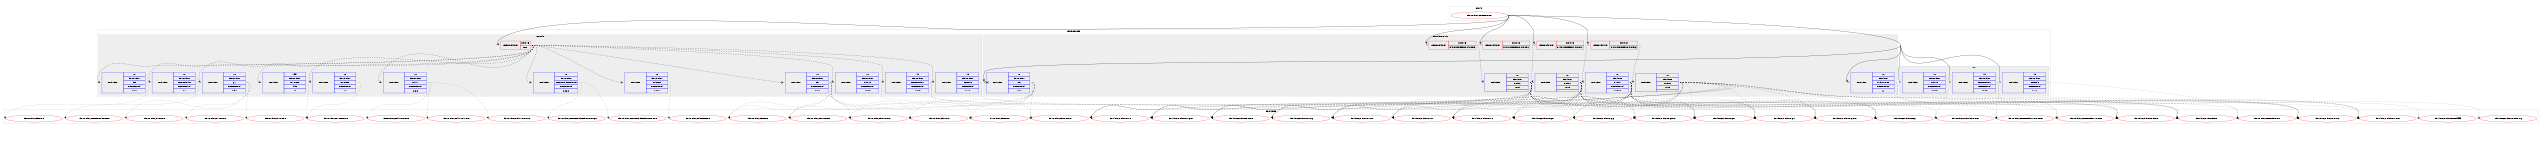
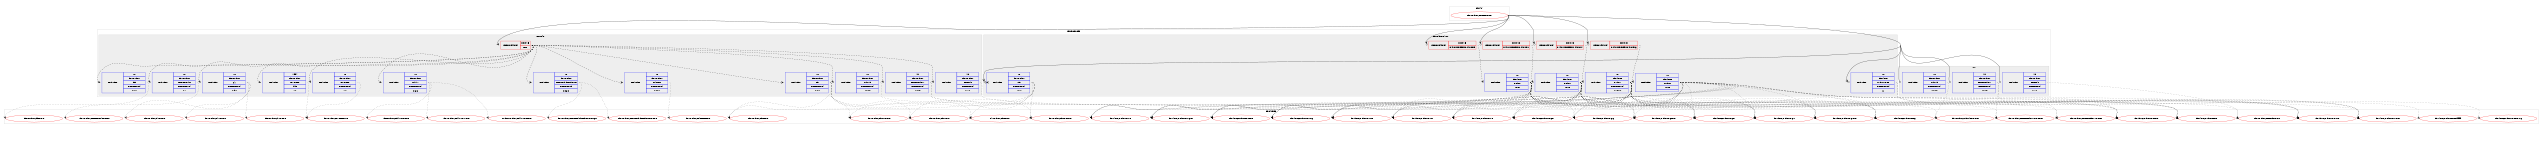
node "dev-python/sphinx-1.2.3-r1": label "dev-python/sphinx-1.2.3-r1" -> "python-python/sphinx-1.2.3-r1"
node "dev-python/pbr-4.2.0-r2": removed
